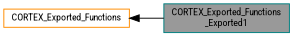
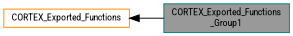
node "CORTEX_Exported_Functions _Exported1": label "CORTEX_Exported_Functions _Exported1" -> "CORTEX_Exported_Functions _Group1"
